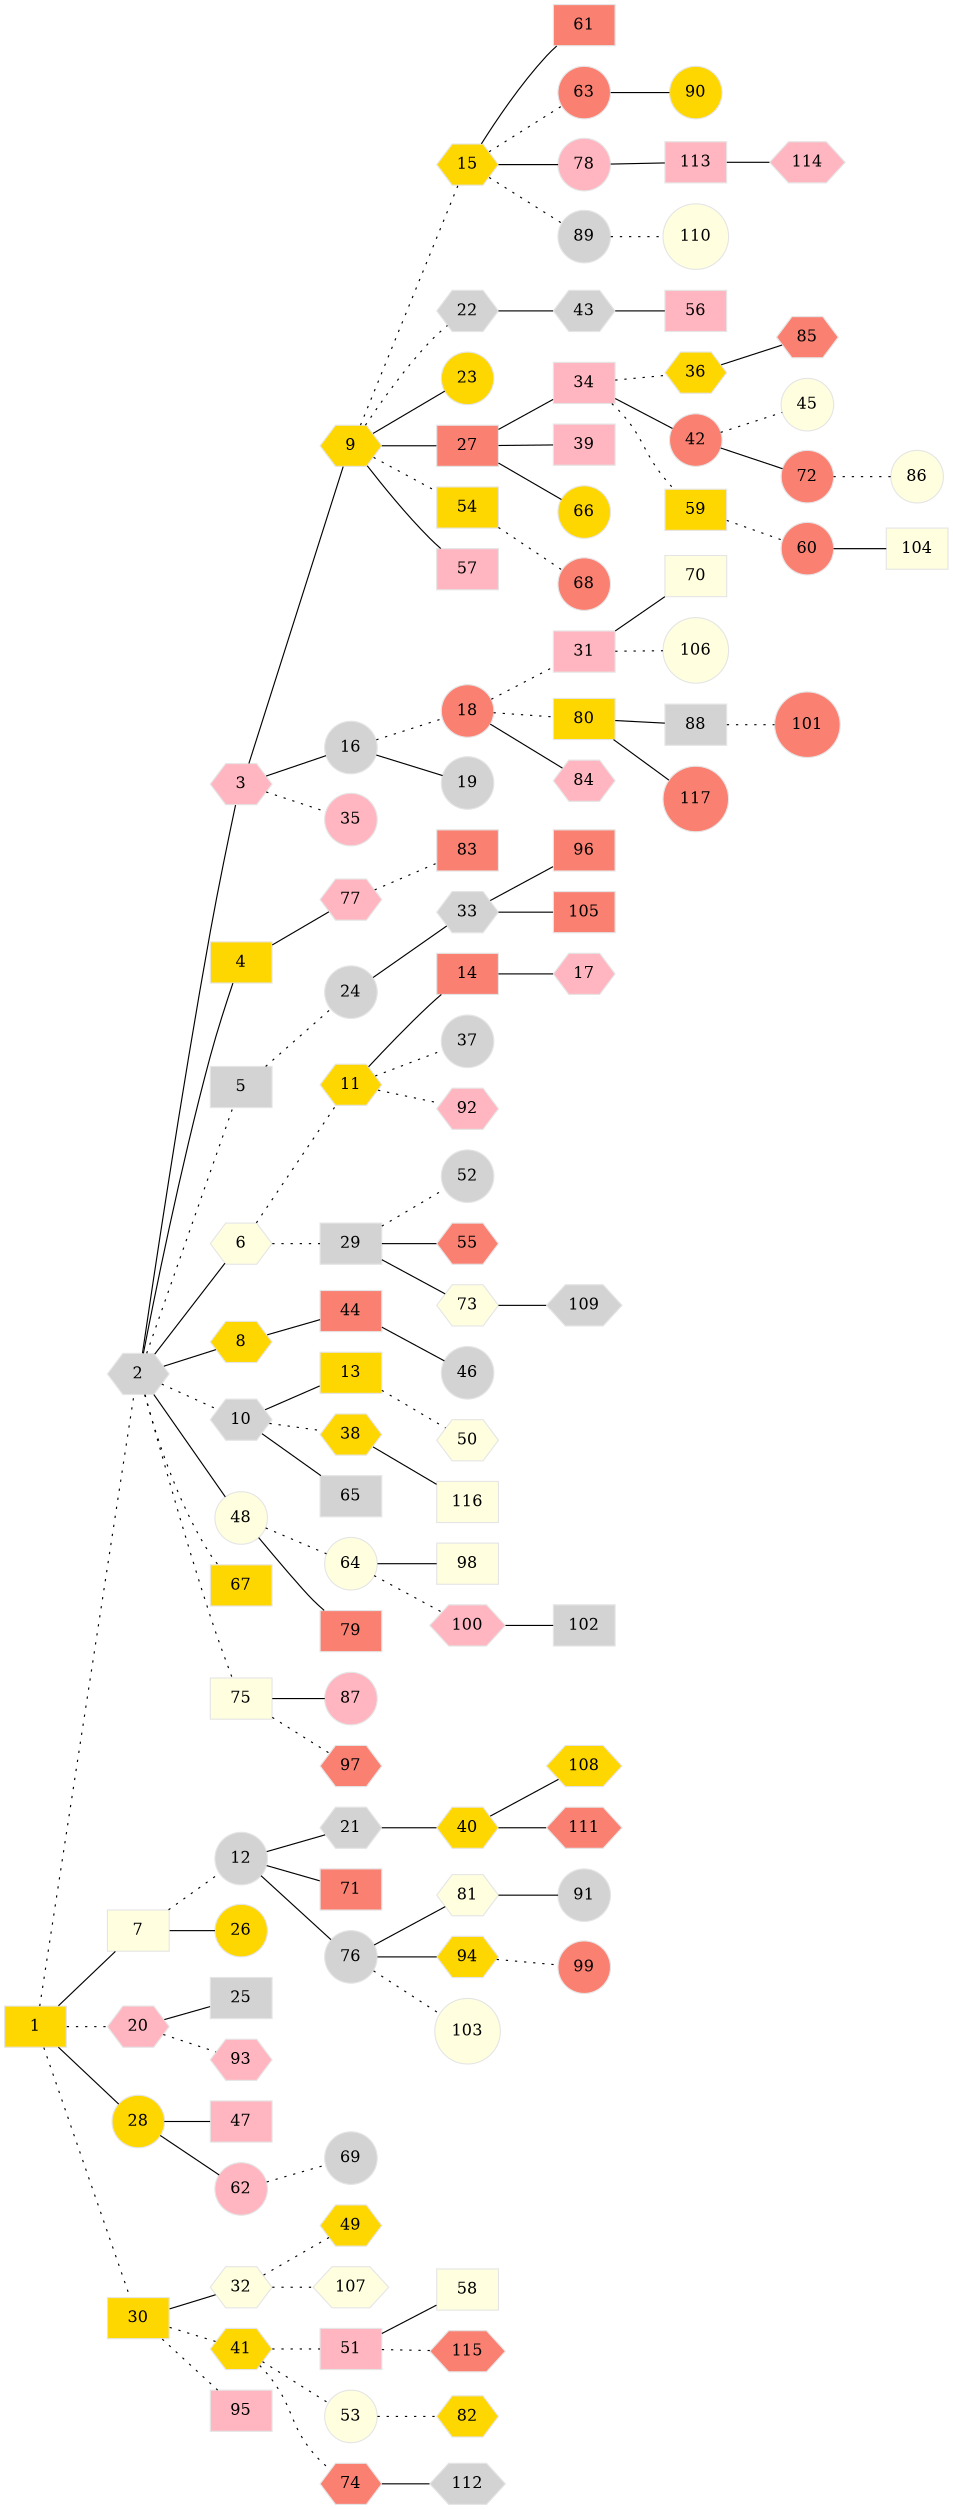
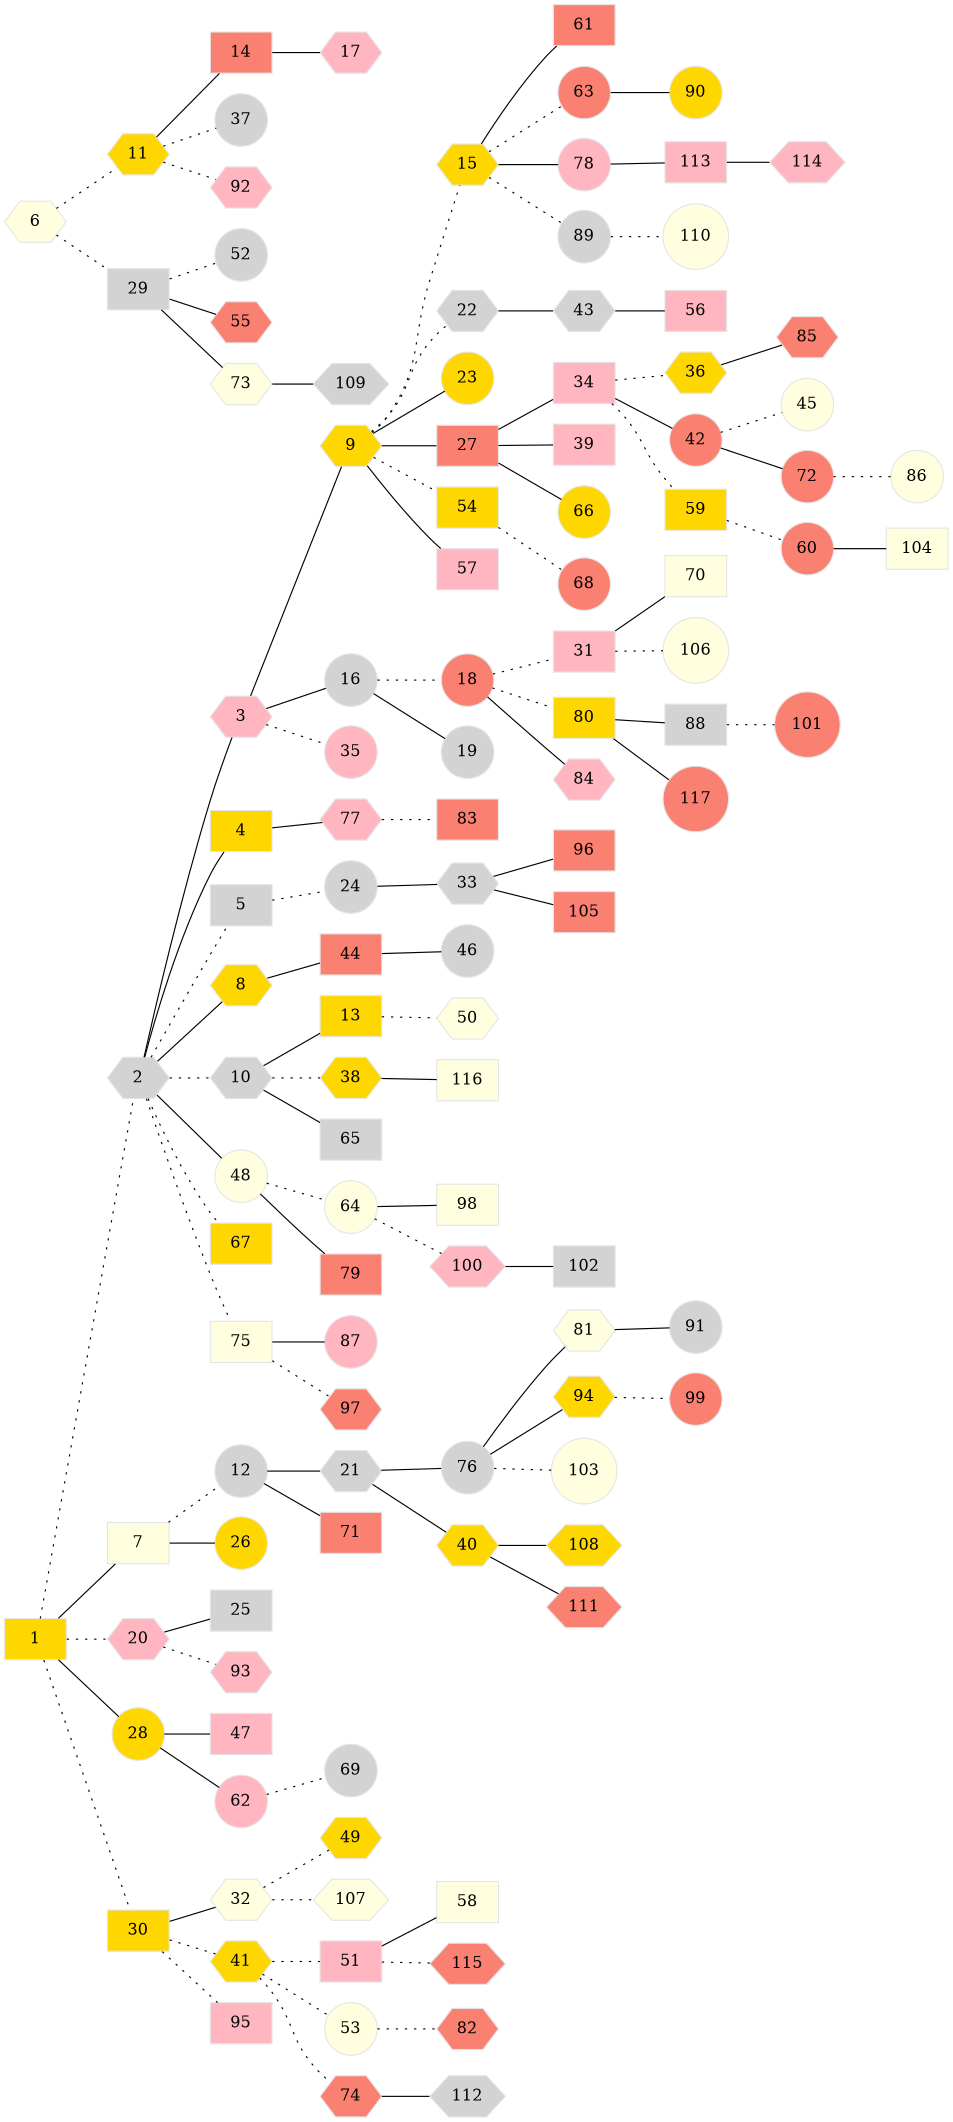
edge "6" -- "2": removed
edge "12" -- "76": now "21" -- "76"
node "82": fillcolor gold -> salmon
